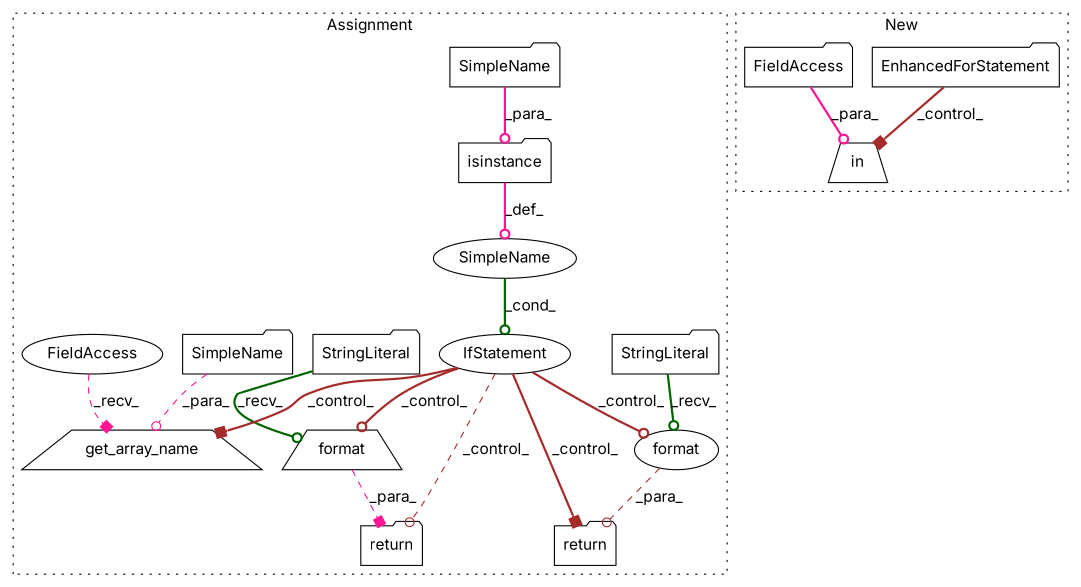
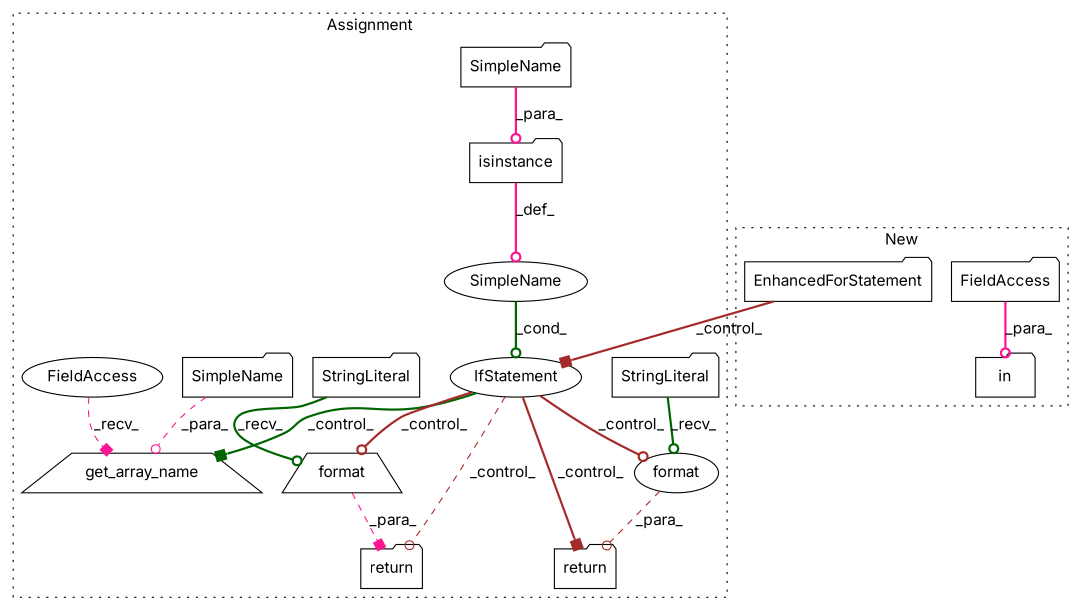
edge "EnhancedForStatement" -> "in": now "EnhancedForStatement" -> "IfStatement"
node "in": shape trapezium -> folder
edge "IfStatement" -> "get_array_name": color brown -> darkgreen
